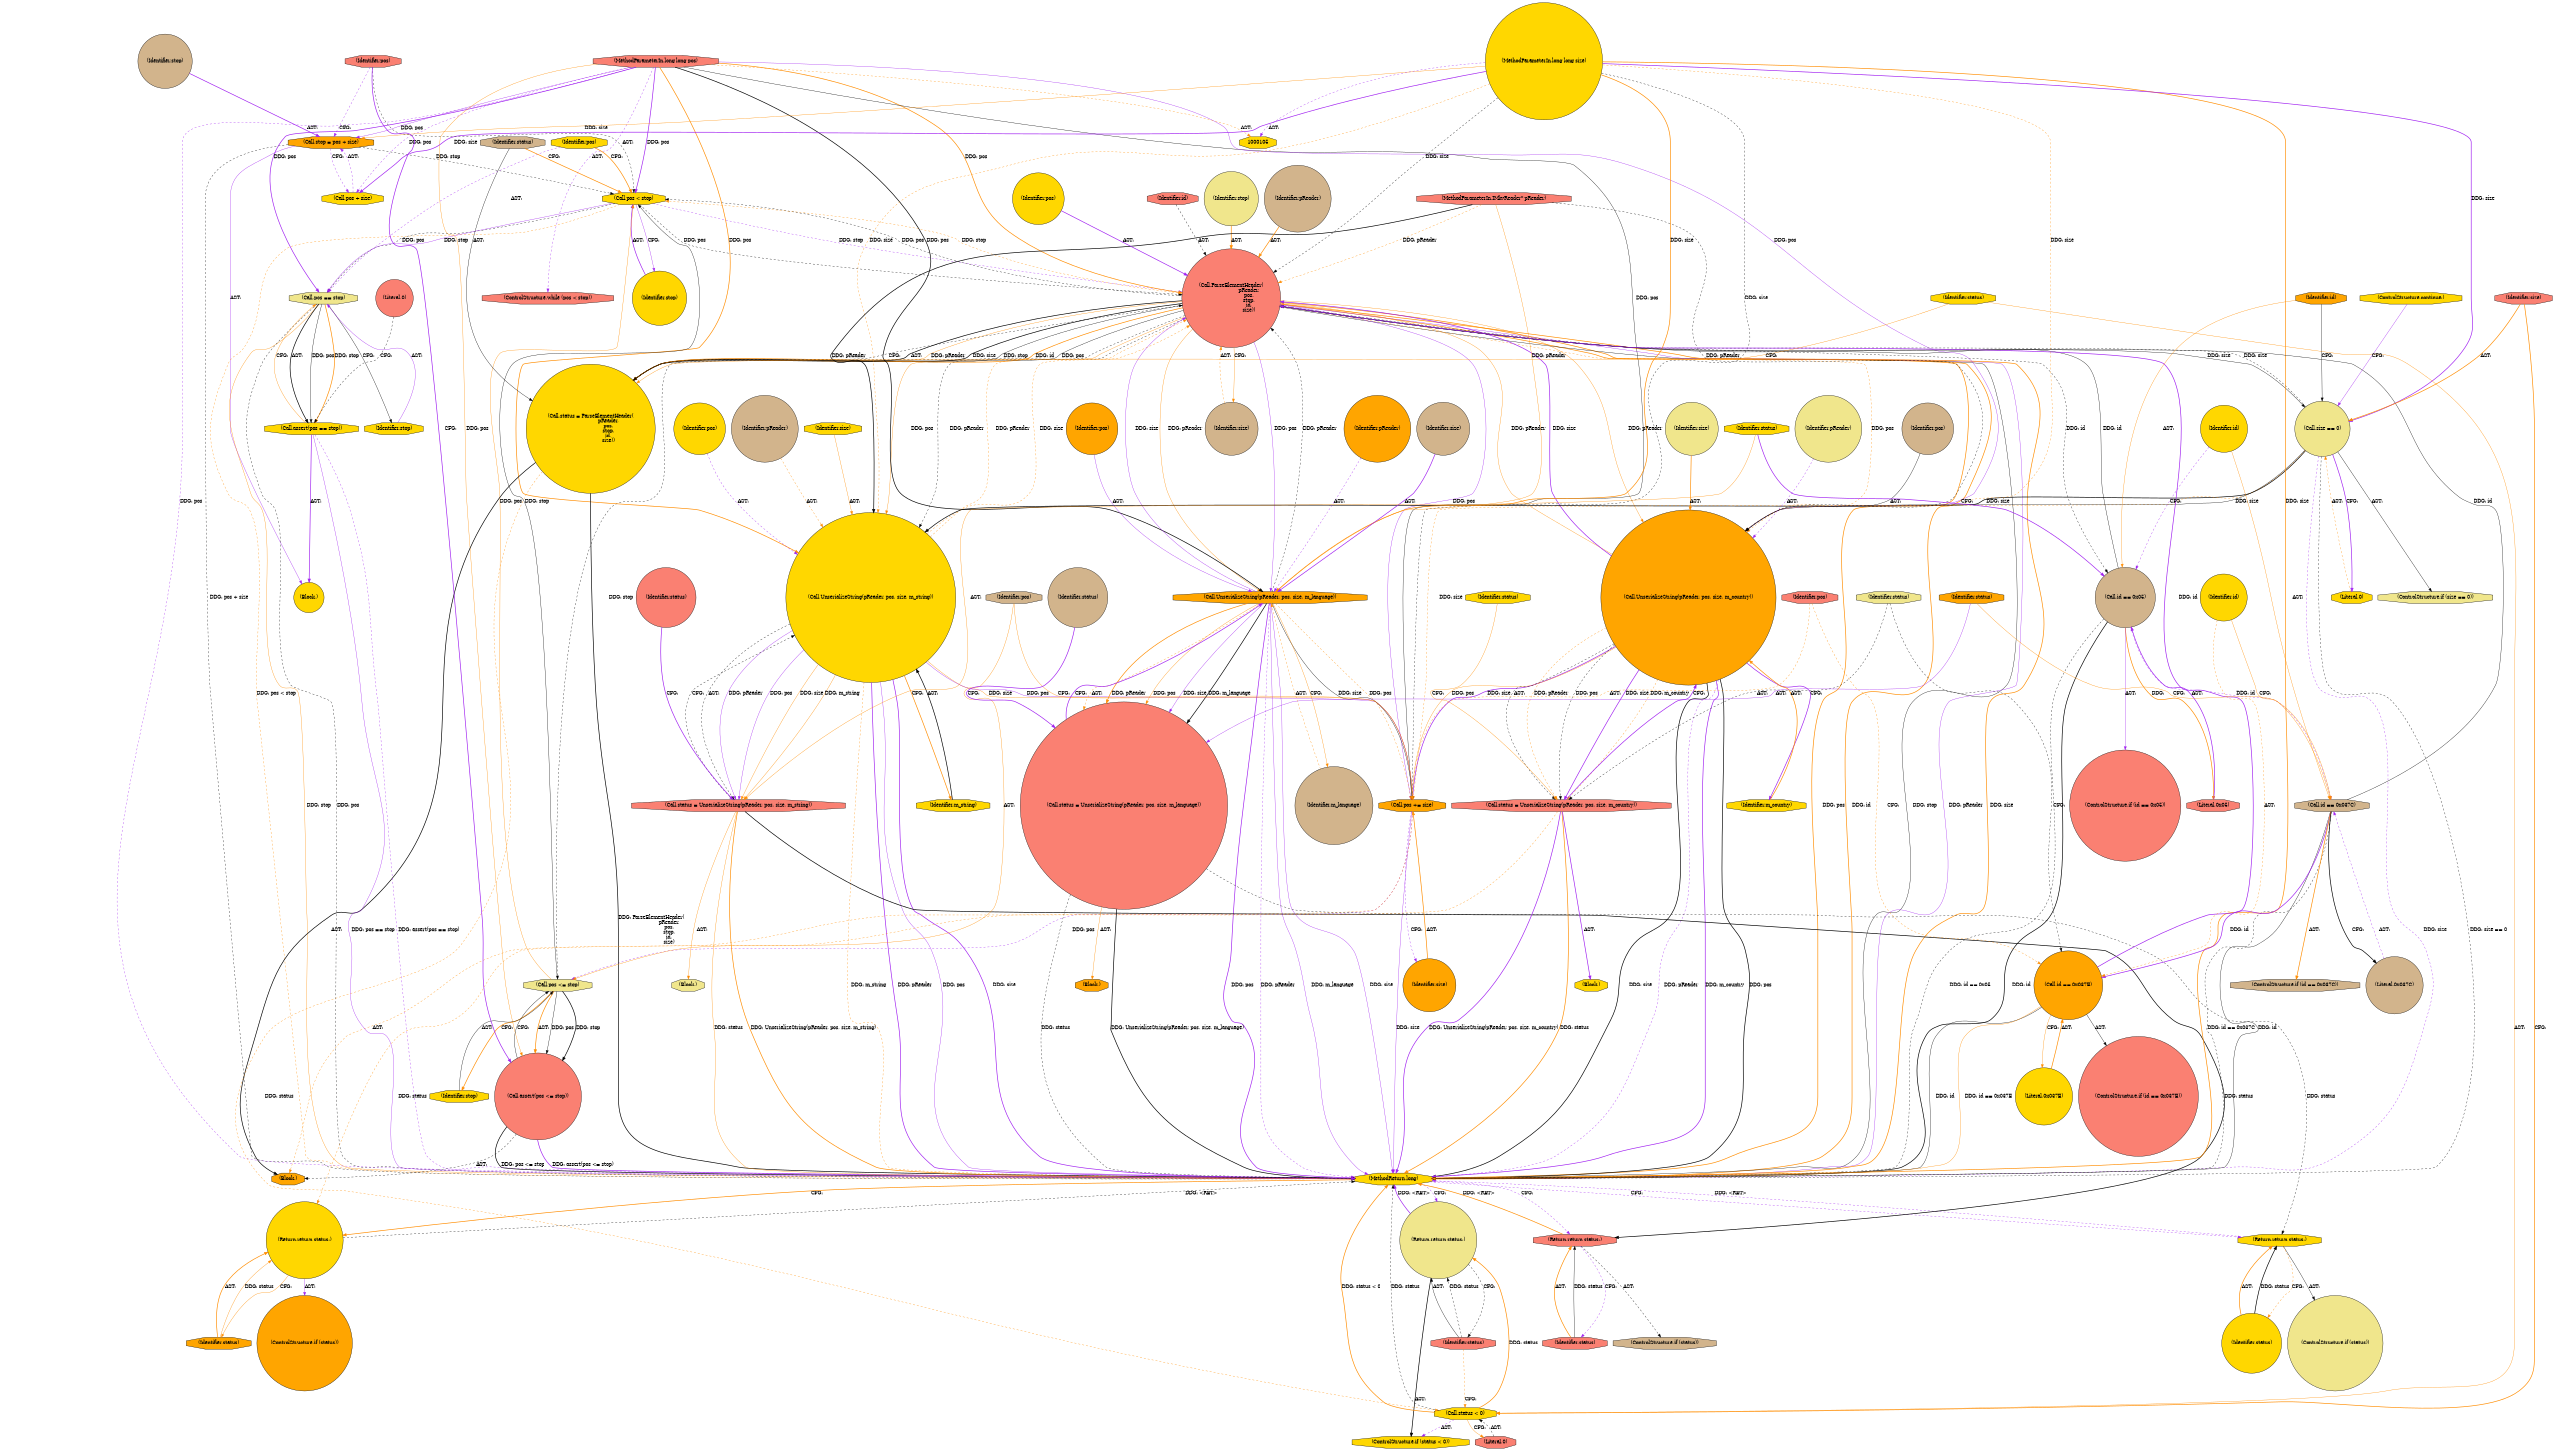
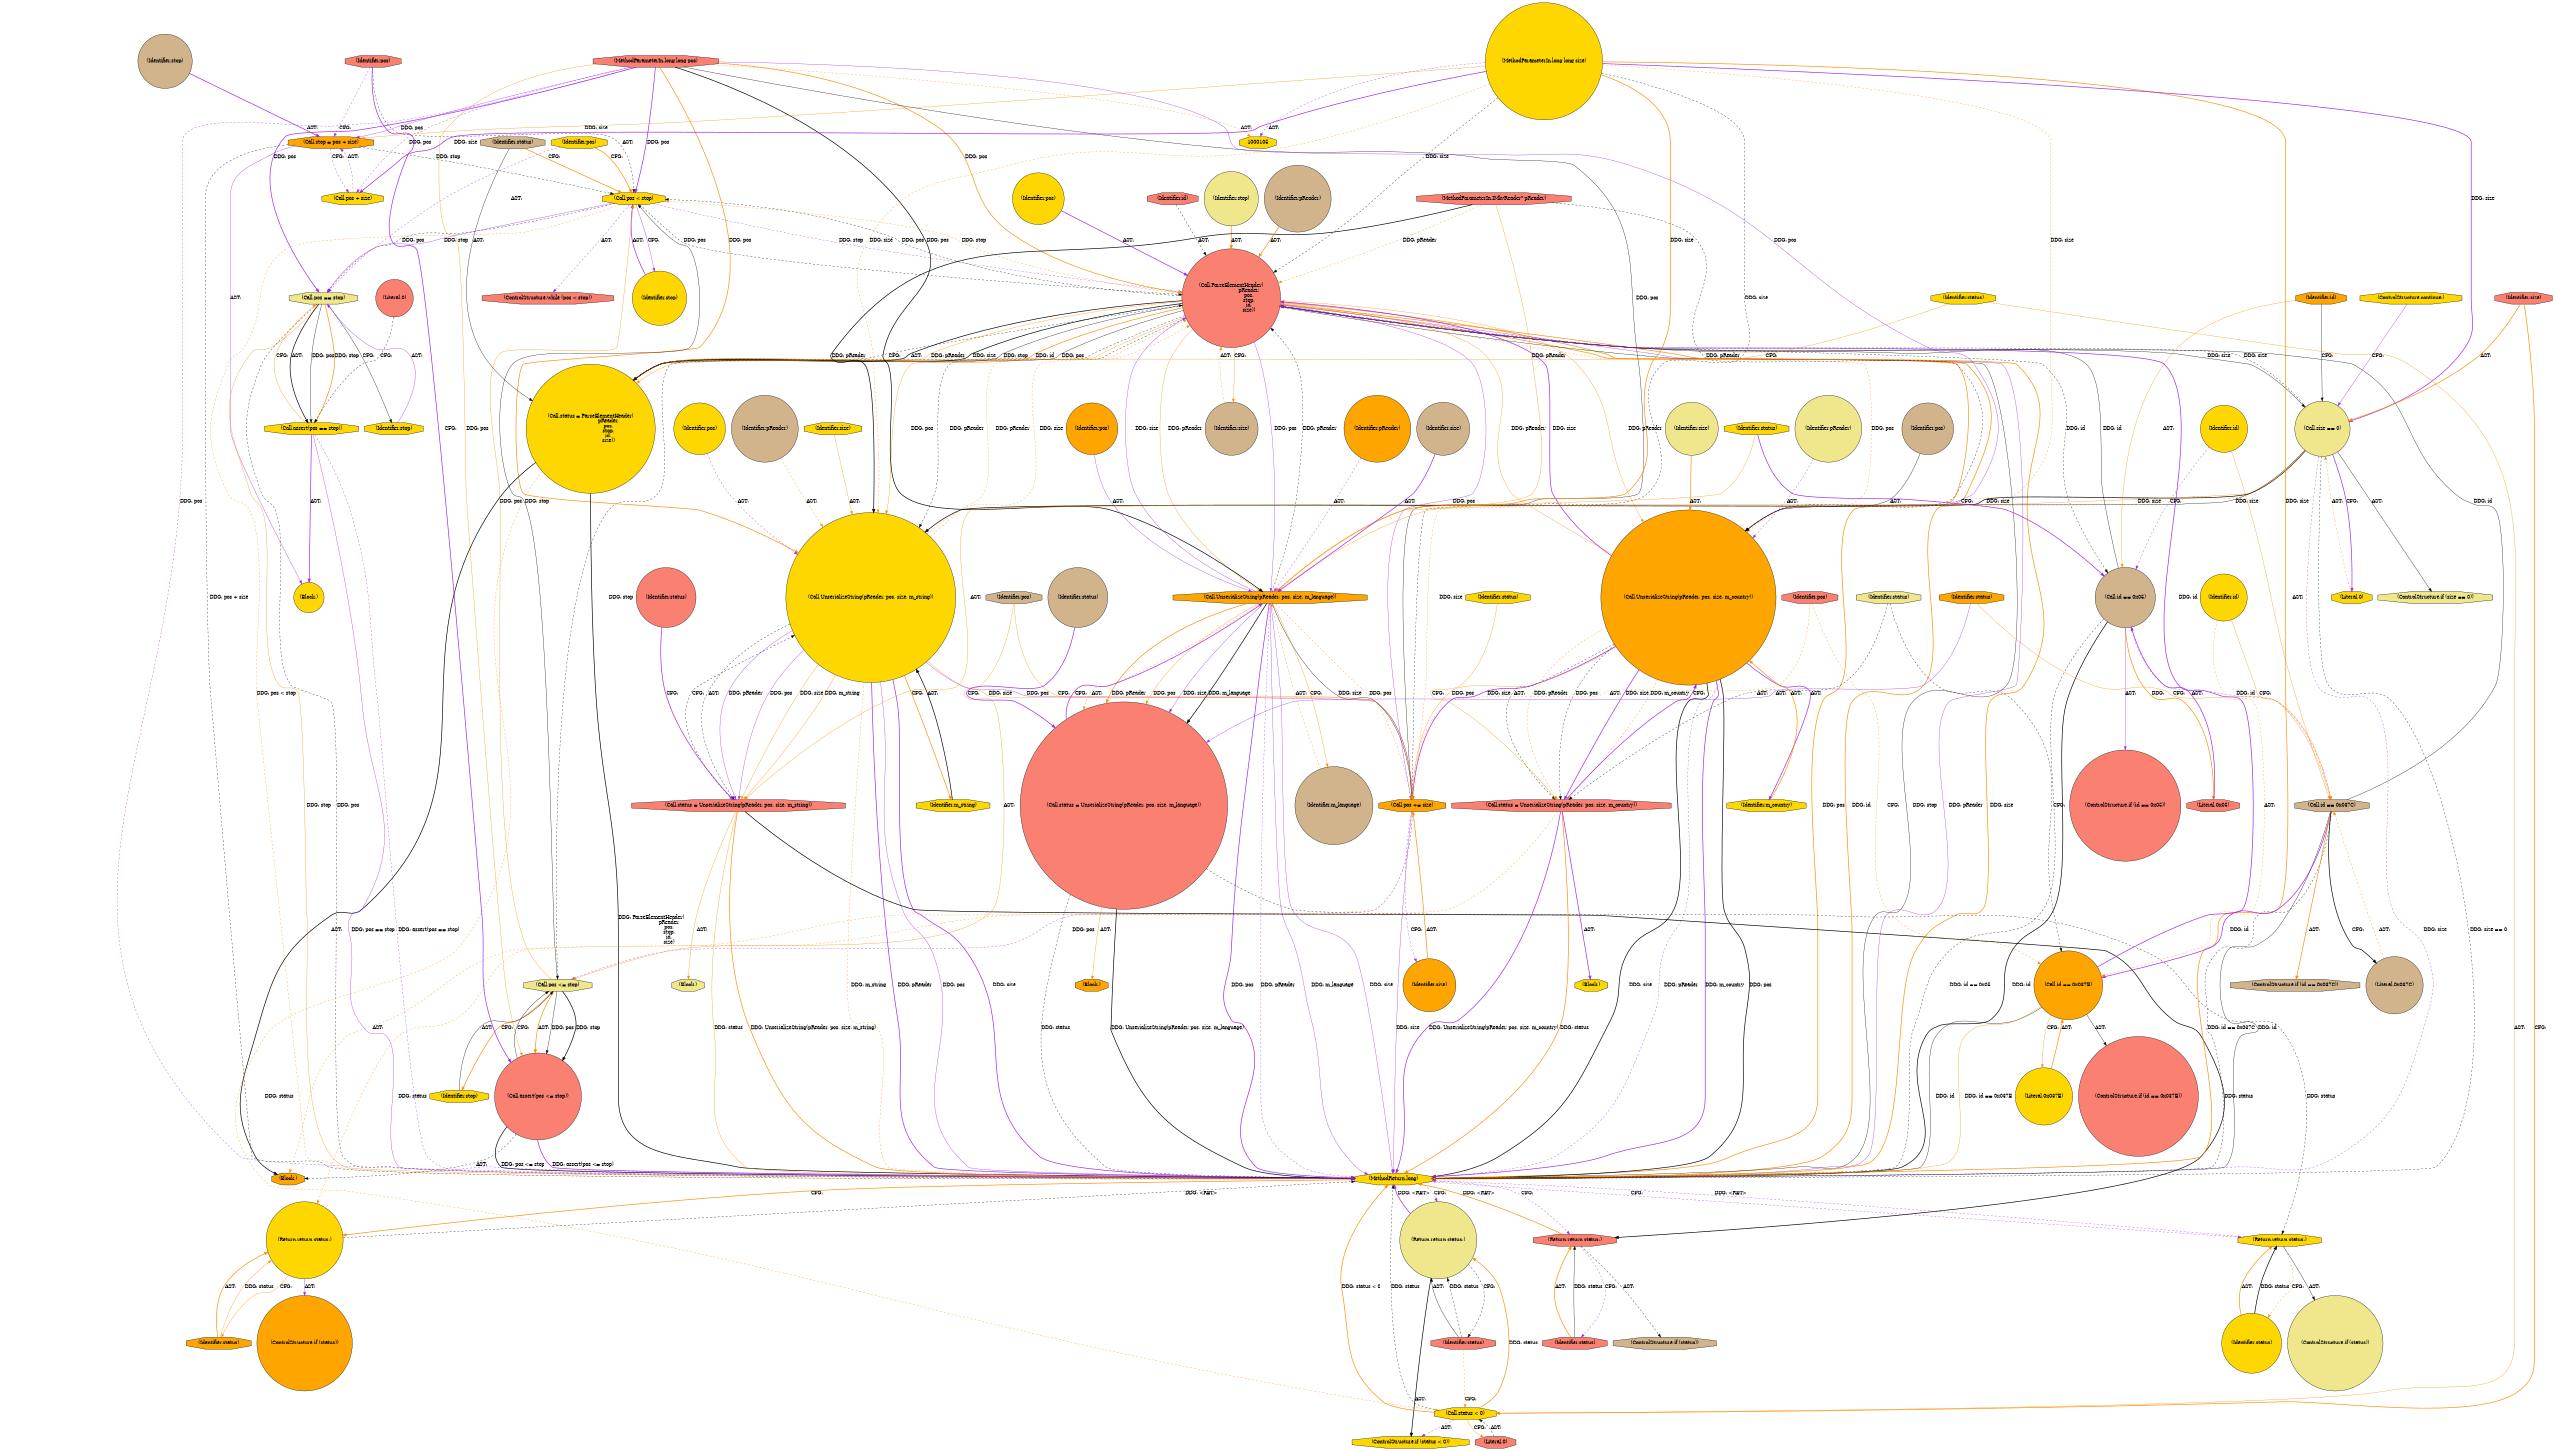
edge "(MethodParameterIn,long long pos)" -> "(ControlStructure,while (pos < stop))": now "(Call,pos < stop)" -> "(ControlStructure,while (pos < stop))"
edge "(Call,size == 0)" -> "(Call,UnserializeString(pReader, pos, size, m_language))": added, label "DDG: size"
edge "(Call,UnserializeString(pReader, pos, size, m_country))" -> "(Identifier,m_country)": label "CFG: " -> "AST: "
edge "(Literal,0x037C)" -> "(Call,id == 0x037C)": color purple -> darkorange
